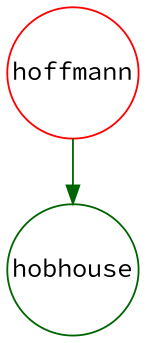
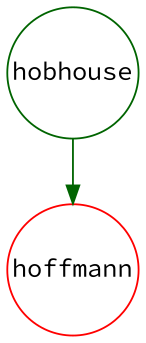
edge "hoffmann" -> "hobhouse": reversed
